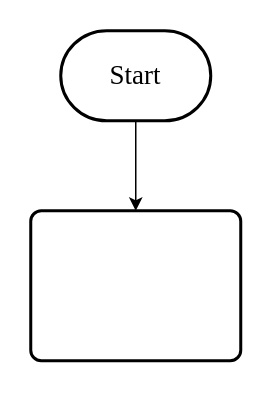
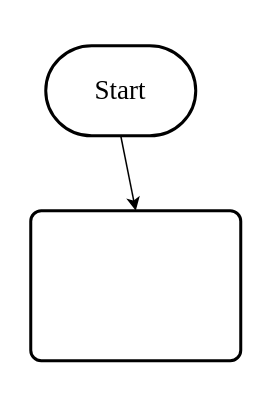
node "Start": moved (136, 76) -> (121, 91)
